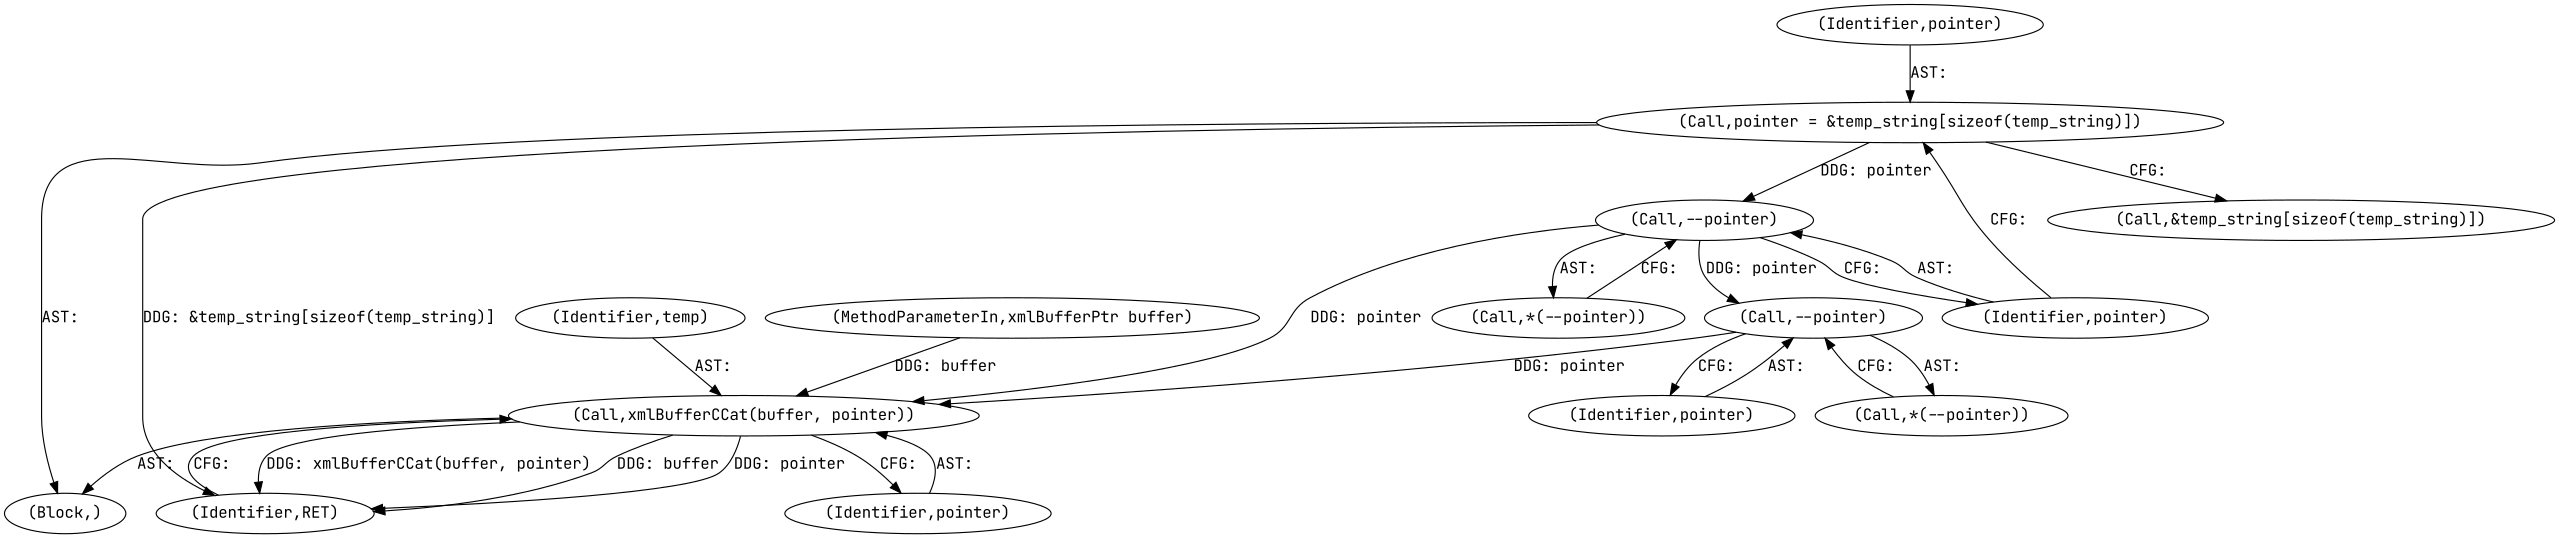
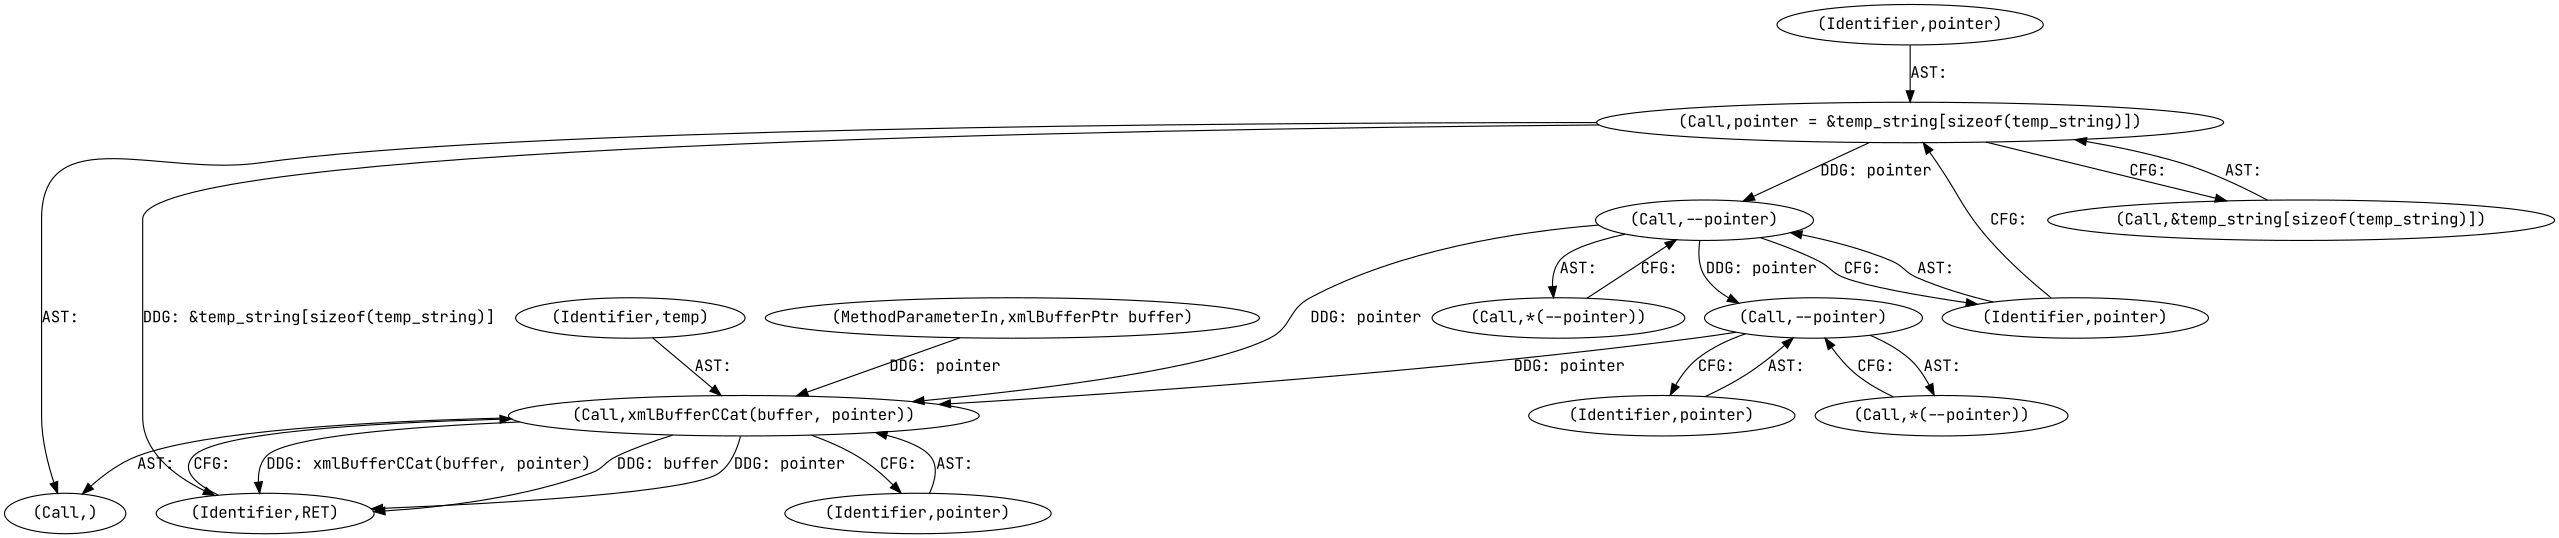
edge "(Call,&temp_string[sizeof(temp_string)])" -> "(Call,pointer = &temp_string[sizeof(temp_string)])": added, label "AST:"
edge "(MethodParameterIn,xmlBufferPtr buffer)" -> "(Call,xmlBufferCCat(buffer, pointer))": label "DDG: buffer" -> "DDG: pointer"
node "(Block,)": label "(Block,)" -> "(Call,)"
